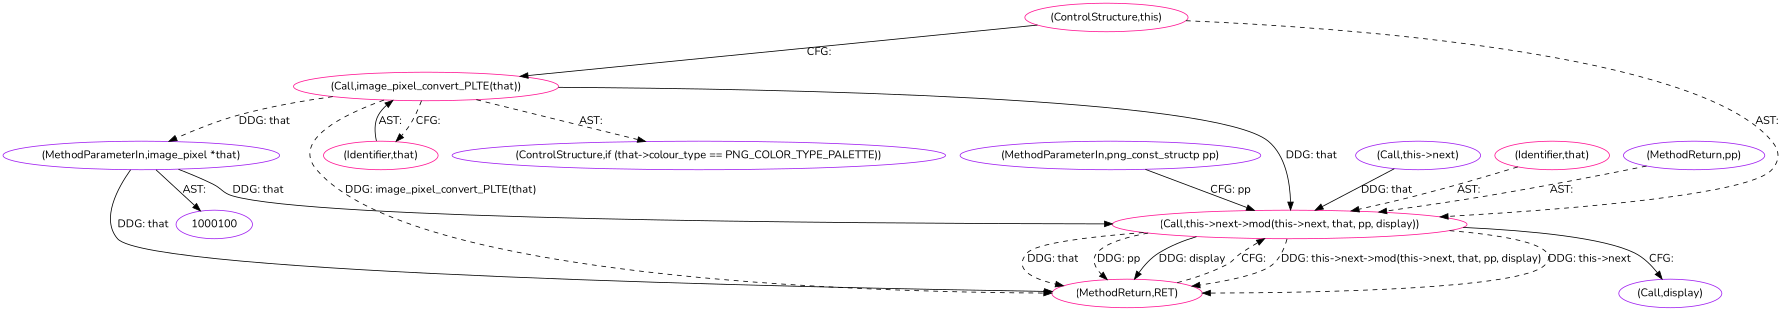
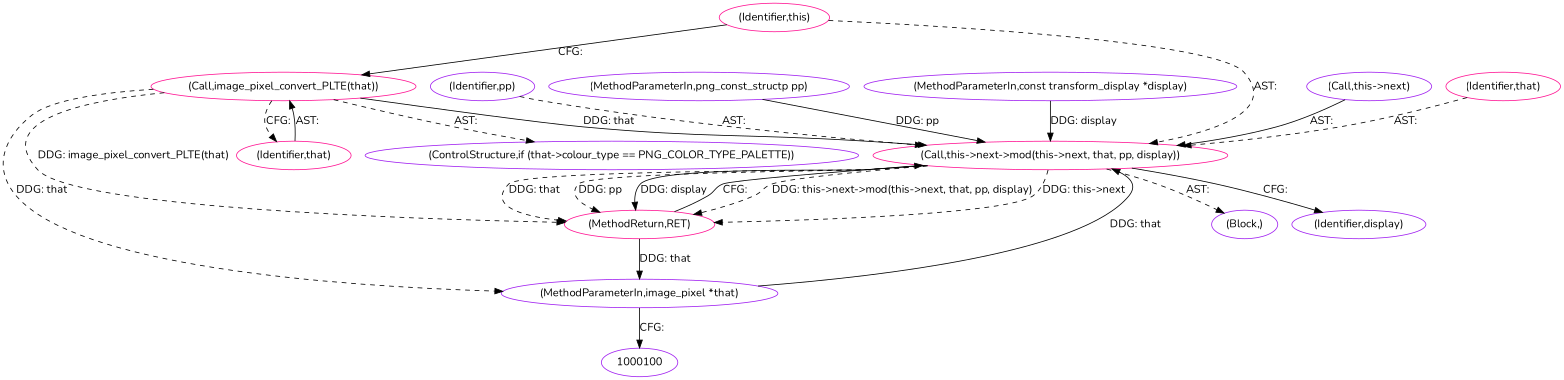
node "(ControlStructure,this)": label "(ControlStructure,this)" -> "(Identifier,this)"
node "(MethodParameterIn,const transform_display *display)": added
node "(MethodReturn,pp)": label "(MethodReturn,pp)" -> "(Identifier,pp)"
edge "(MethodParameterIn,image_pixel *that)" -> "1000100": label "AST: " -> "CFG: "
edge "(MethodParameterIn,png_const_structp pp)" -> "(Call,this->next->mod(this->next, that, pp, display))": label "CFG: pp" -> "DDG: pp"
edge "(Call,this->next)" -> "(Call,this->next->mod(this->next, that, pp, display))": label "DDG: that" -> "AST: "
node "(Block,)": added
edge "(MethodReturn,RET)" -> "(Call,this->next->mod(this->next, that, pp, display))": style dashed -> solid
edge "(MethodParameterIn,image_pixel *that)" -> "(MethodReturn,RET)": reversed
node "(Call,display)": label "(Call,display)" -> "(Identifier,display)"
